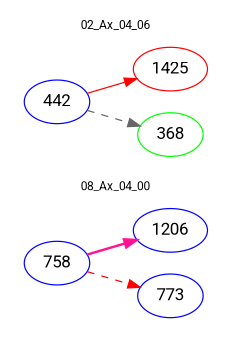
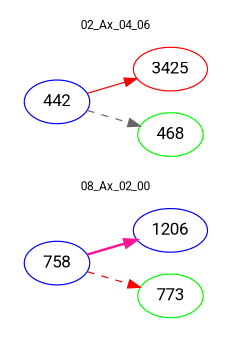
node "1425": label "1425" -> "3425"
node "368": label "368" -> "468"
cluster "08_Ax_04_00": label "08_Ax_04_00" -> "08_Ax_02_00"
node "773": color blue -> green
